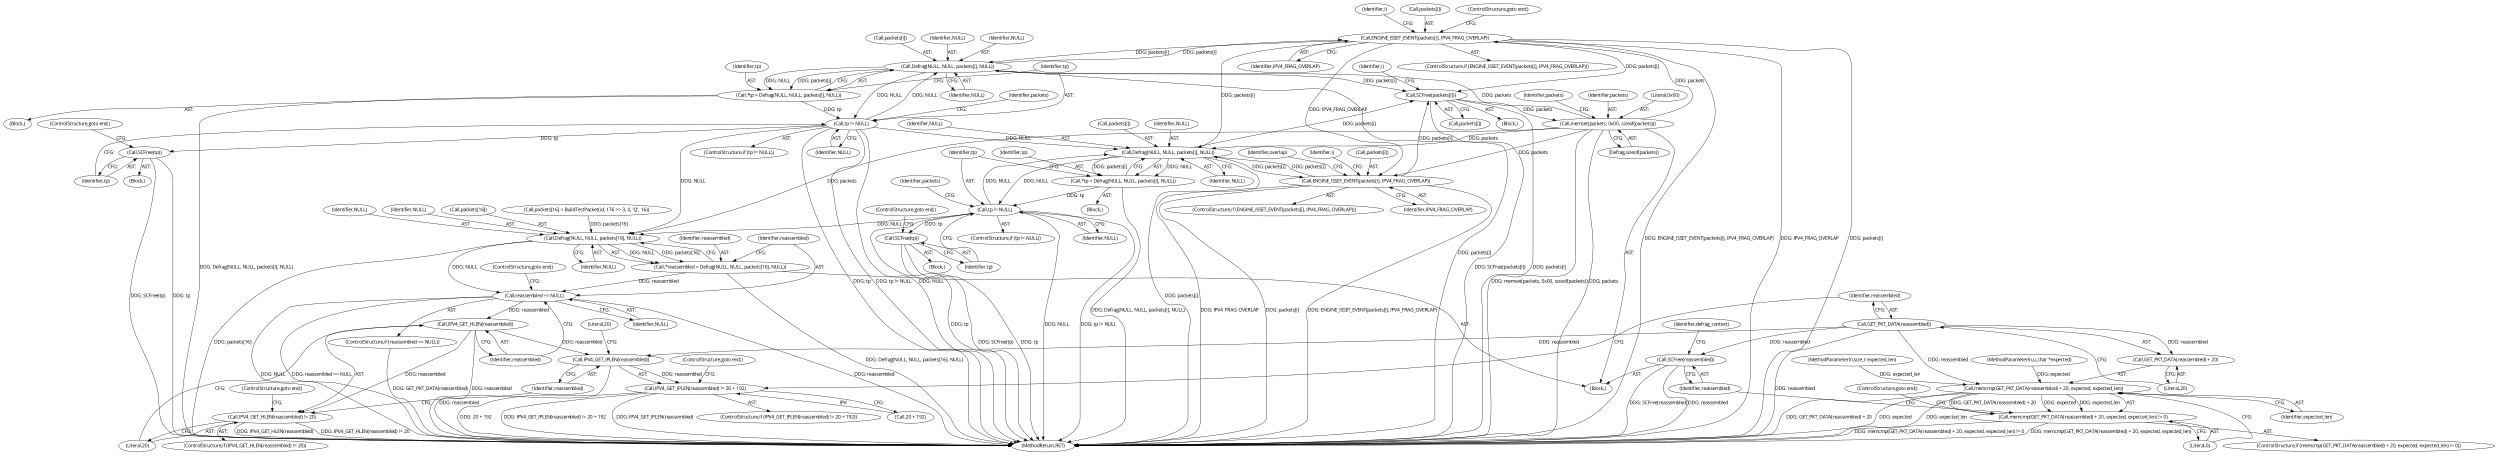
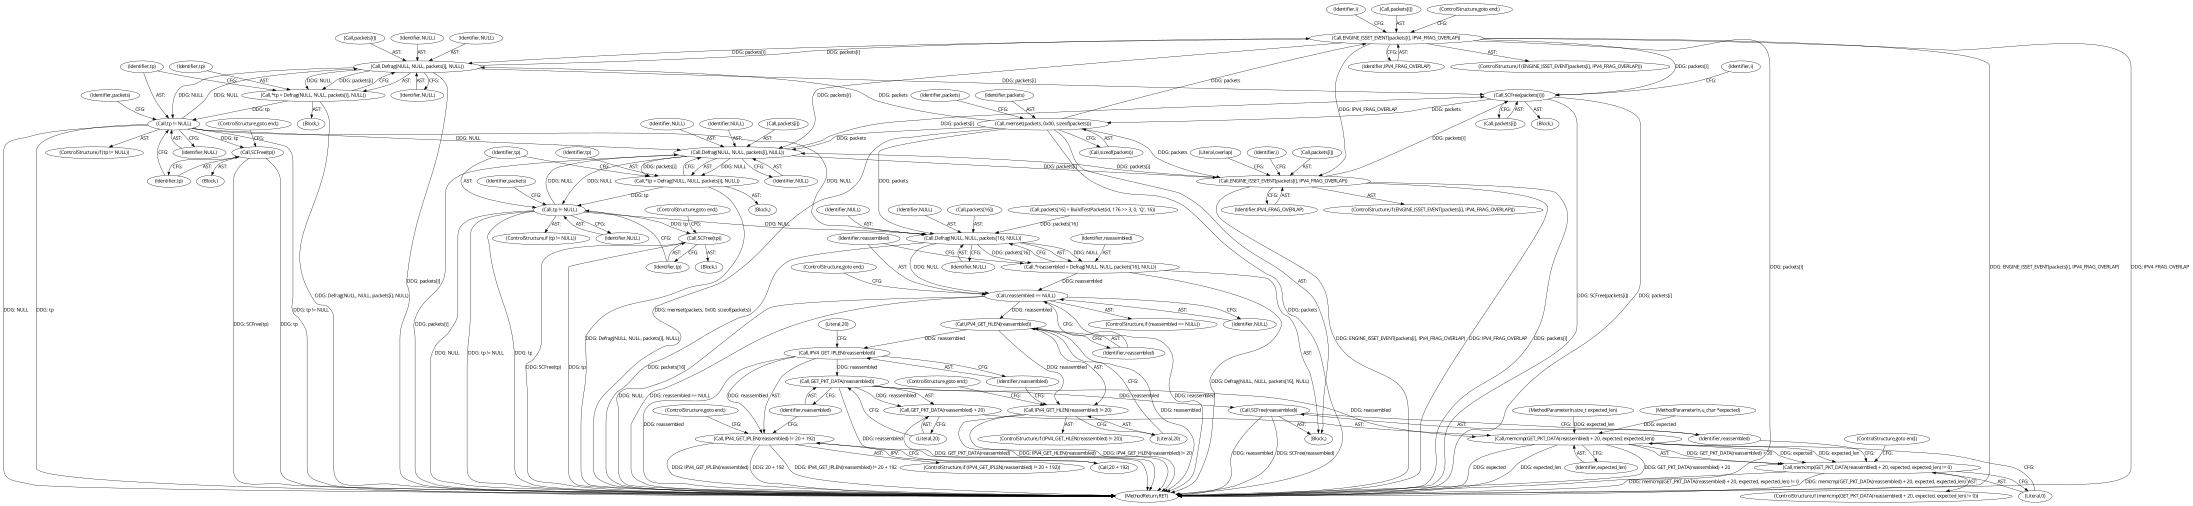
node "(Literal,0x00)": removed
node "(Identifier,overlap)": label "(Identifier,overlap)" -> "(Literal,overlap)"
node "(Defrag,sizeof(packets))": label "(Defrag,sizeof(packets))" -> "(Call,sizeof(packets))"
node "(Identifier,defrag_context)": removed
edge "(Call,GET_PKT_DATA(reassembled))" -> "(Call,IPV4_GET_IPLEN(reassembled))": reversed
edge "(ControlStructure,if (reassembled == NULL))" -> "(MethodReturn,RET)": now "(Call,GET_PKT_DATA(reassembled) + 20)" -> "(MethodReturn,RET)"
